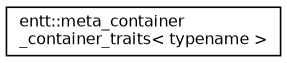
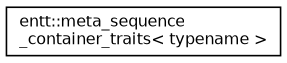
node "entt::meta_container _container_traits< typename >": label "entt::meta_container _container_traits< typename >" -> "entt::meta_sequence _container_traits< typename >"
